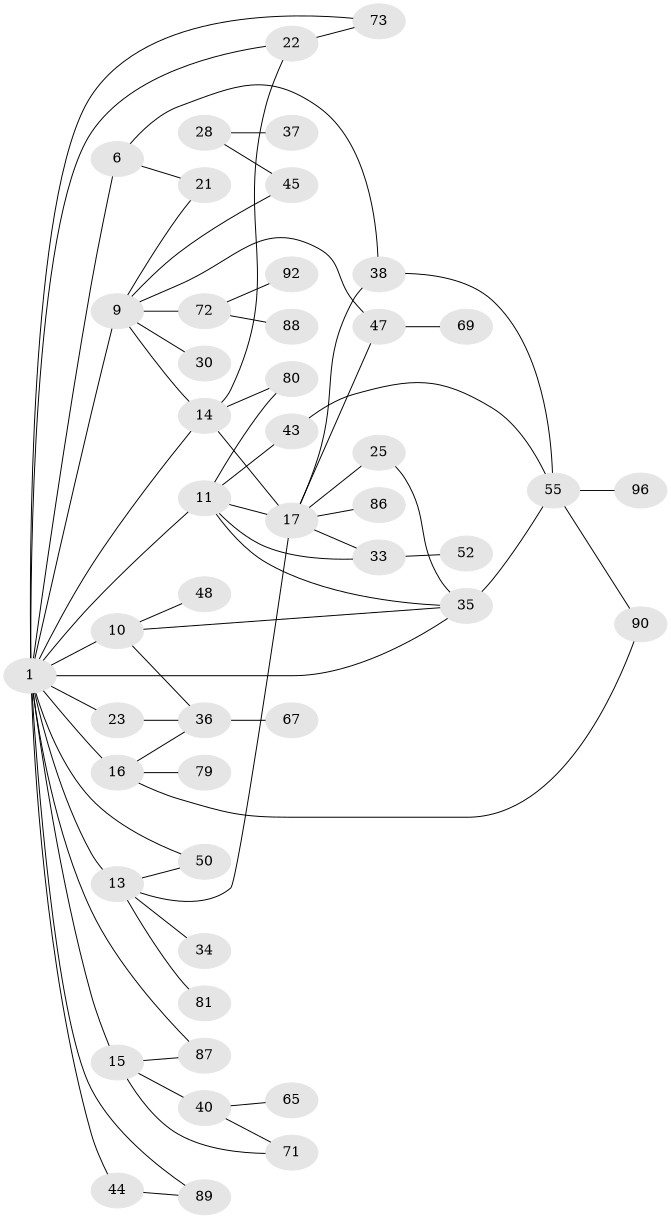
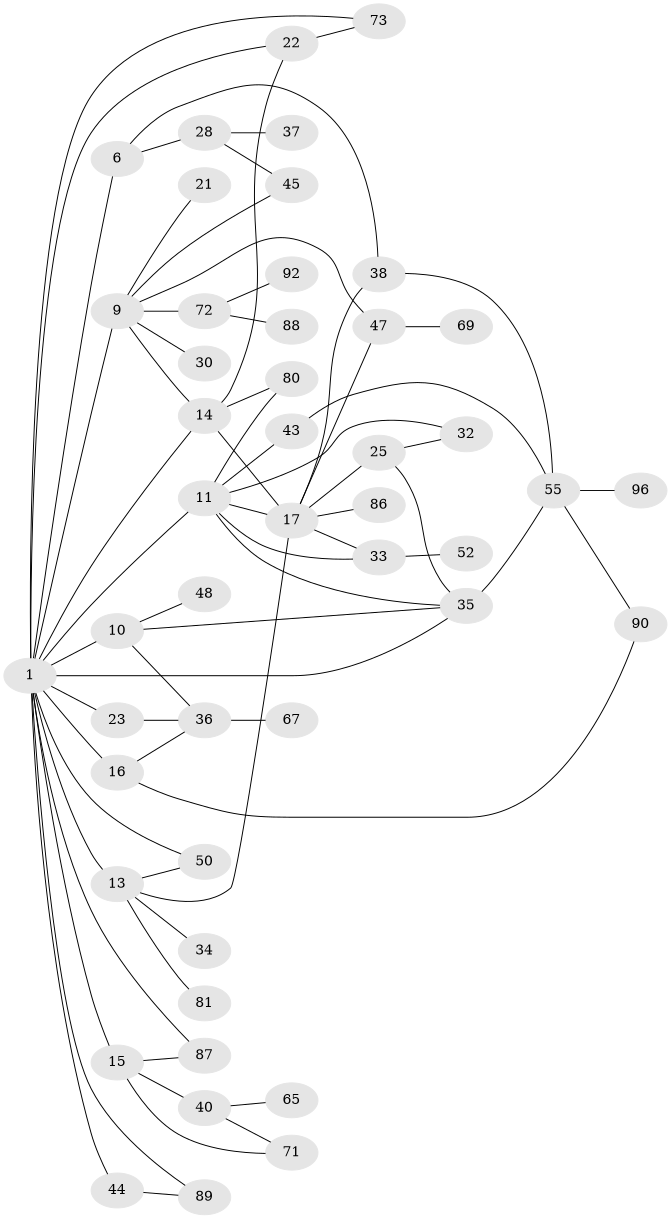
edge "6" -- "21": now "6" -- "28"
node "32": added
node "79": removed
